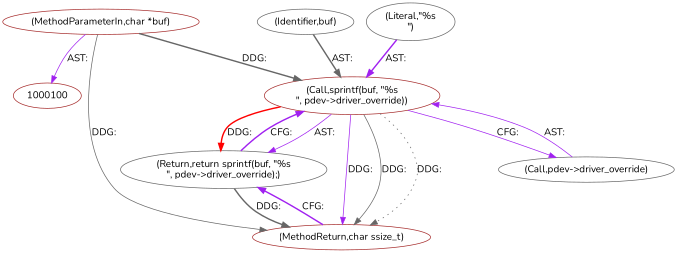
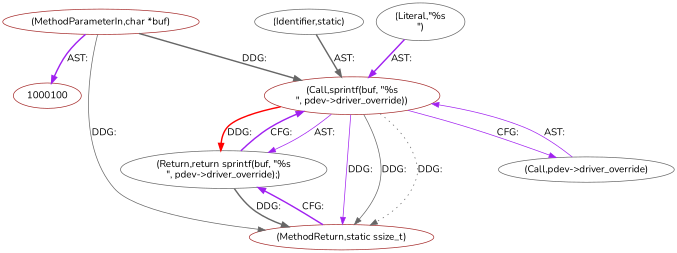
node "(Identifier,buf)": label "(Identifier,buf)" -> "(Identifier,static)"
edge "(MethodParameterIn,char *buf)" -> "1000100": style solid -> bold
node "(MethodReturn,char ssize_t)": label "(MethodReturn,char ssize_t)" -> "(MethodReturn,static ssize_t)"
